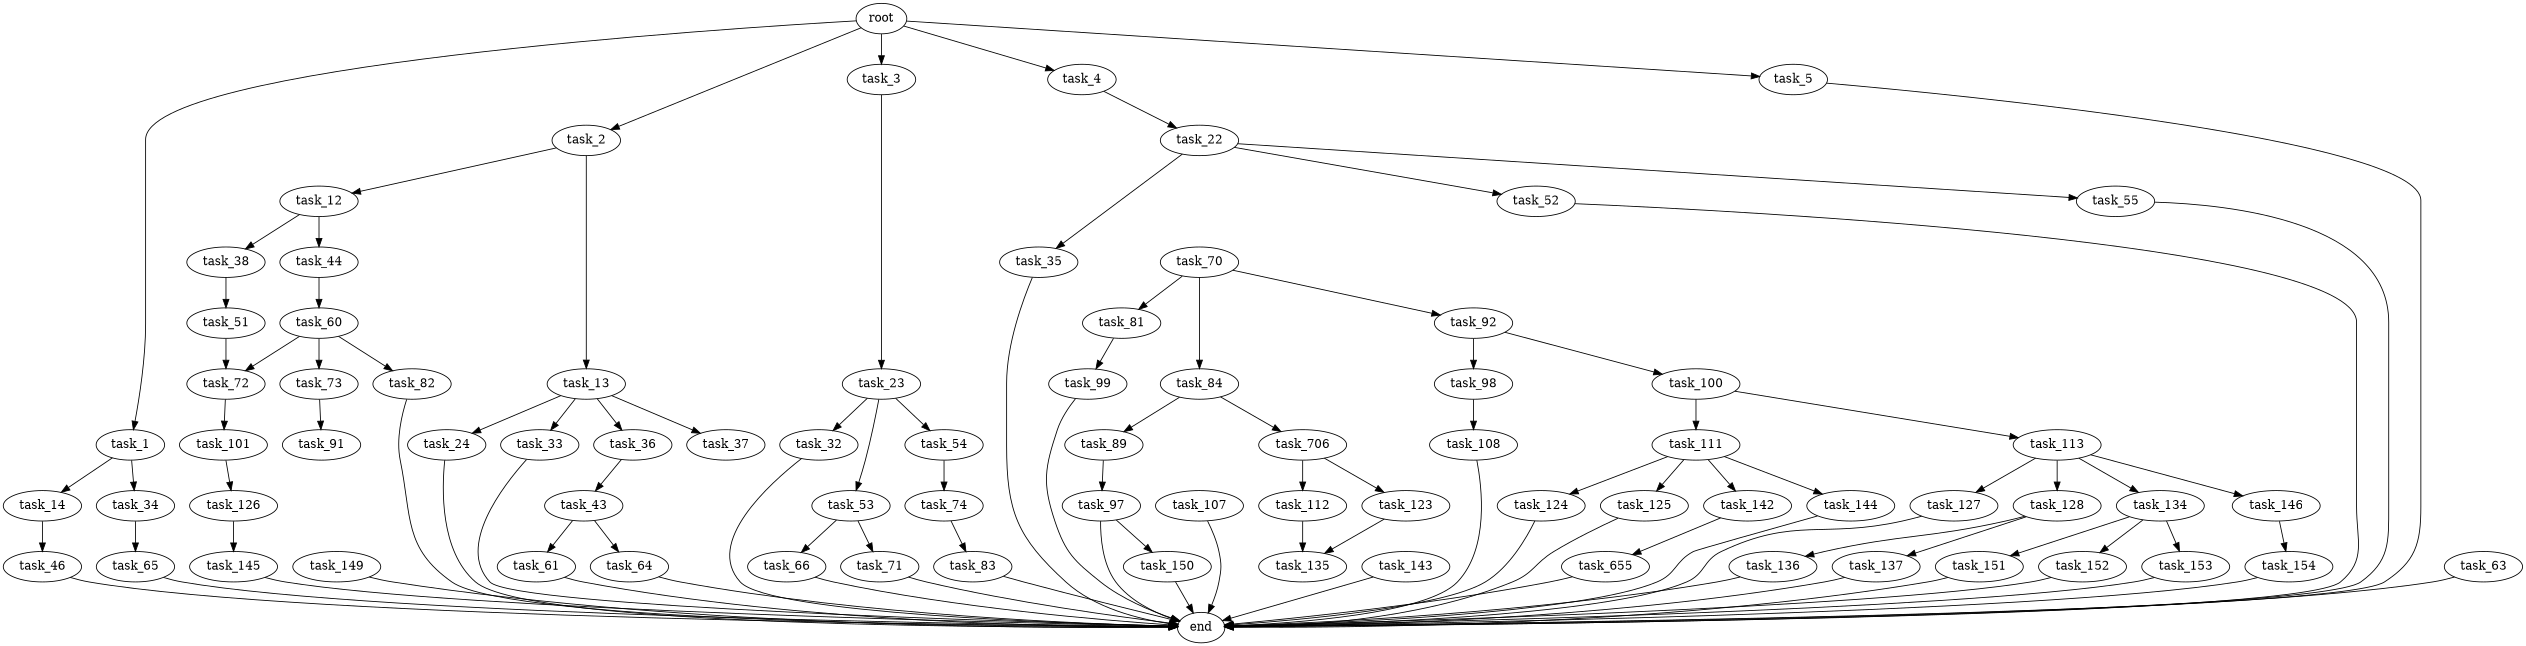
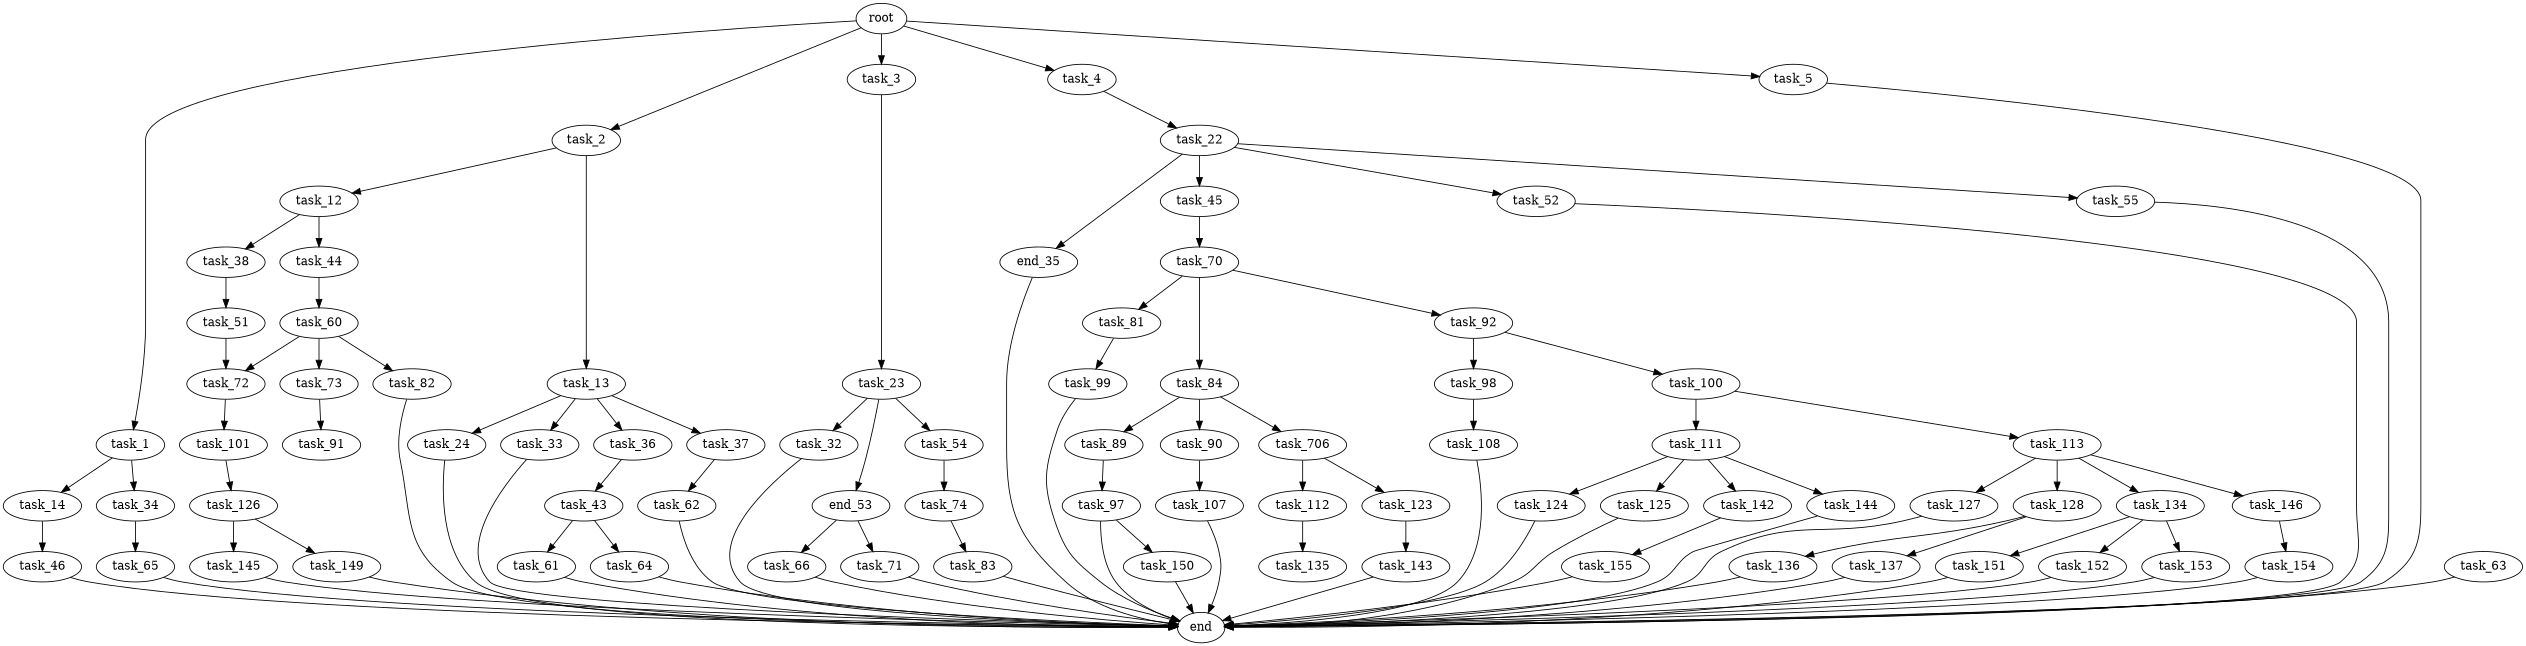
node "task_45": added
node "task_35": label "task_35" -> "end_35"
node "task_90": added
node "task_62": added
node "task_53": label "task_53" -> "end_53"
edge "task_126" -> "task_149": added
edge "task_123" -> "task_135": now "task_123" -> "task_143"
node "task_655": label "task_655" -> "task_155"
